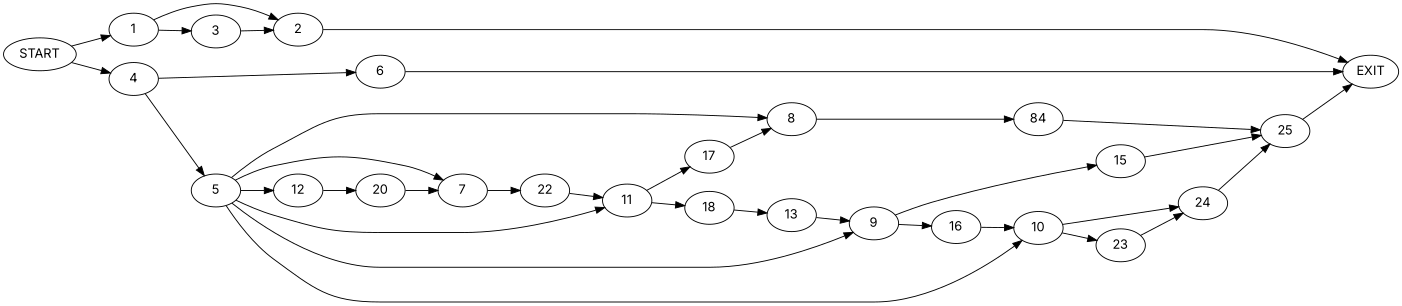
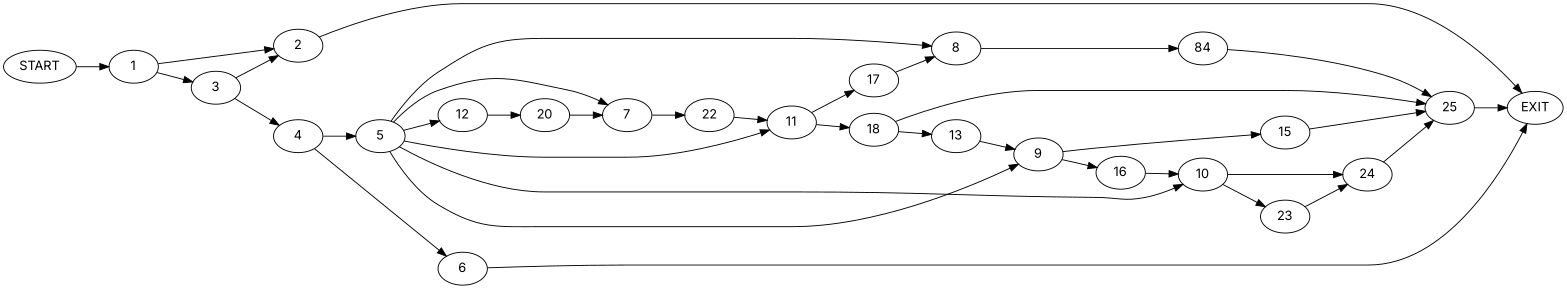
edge "START" -> "4": now "3" -> "4"
edge "18" -> "25": added
